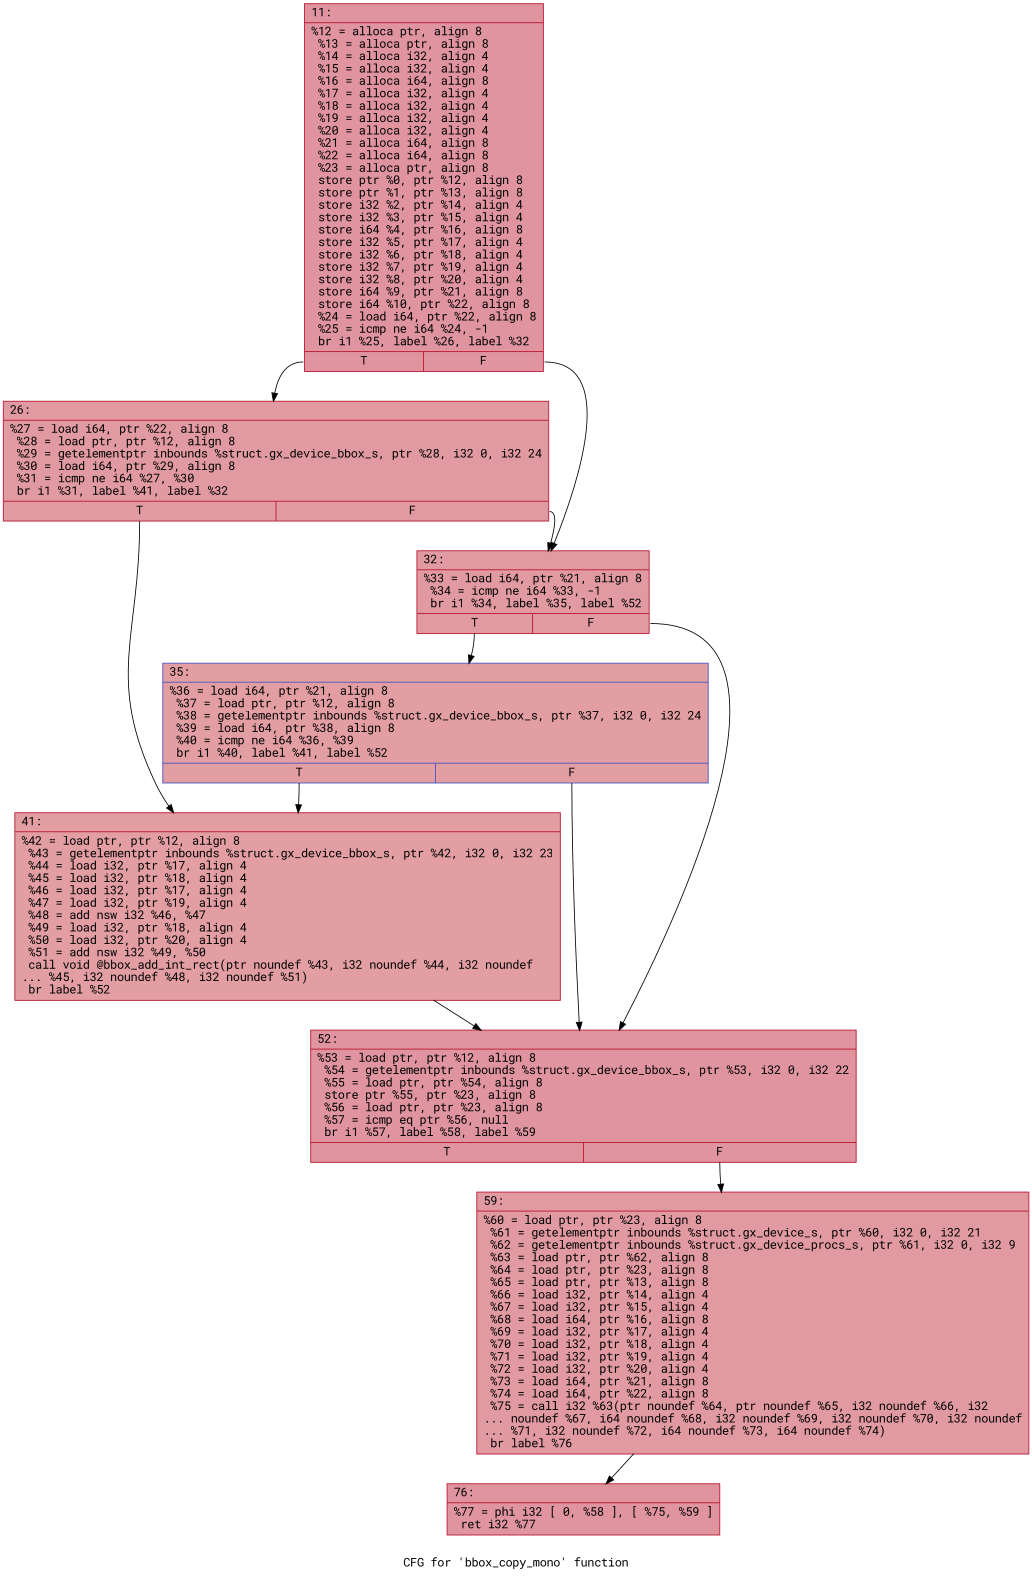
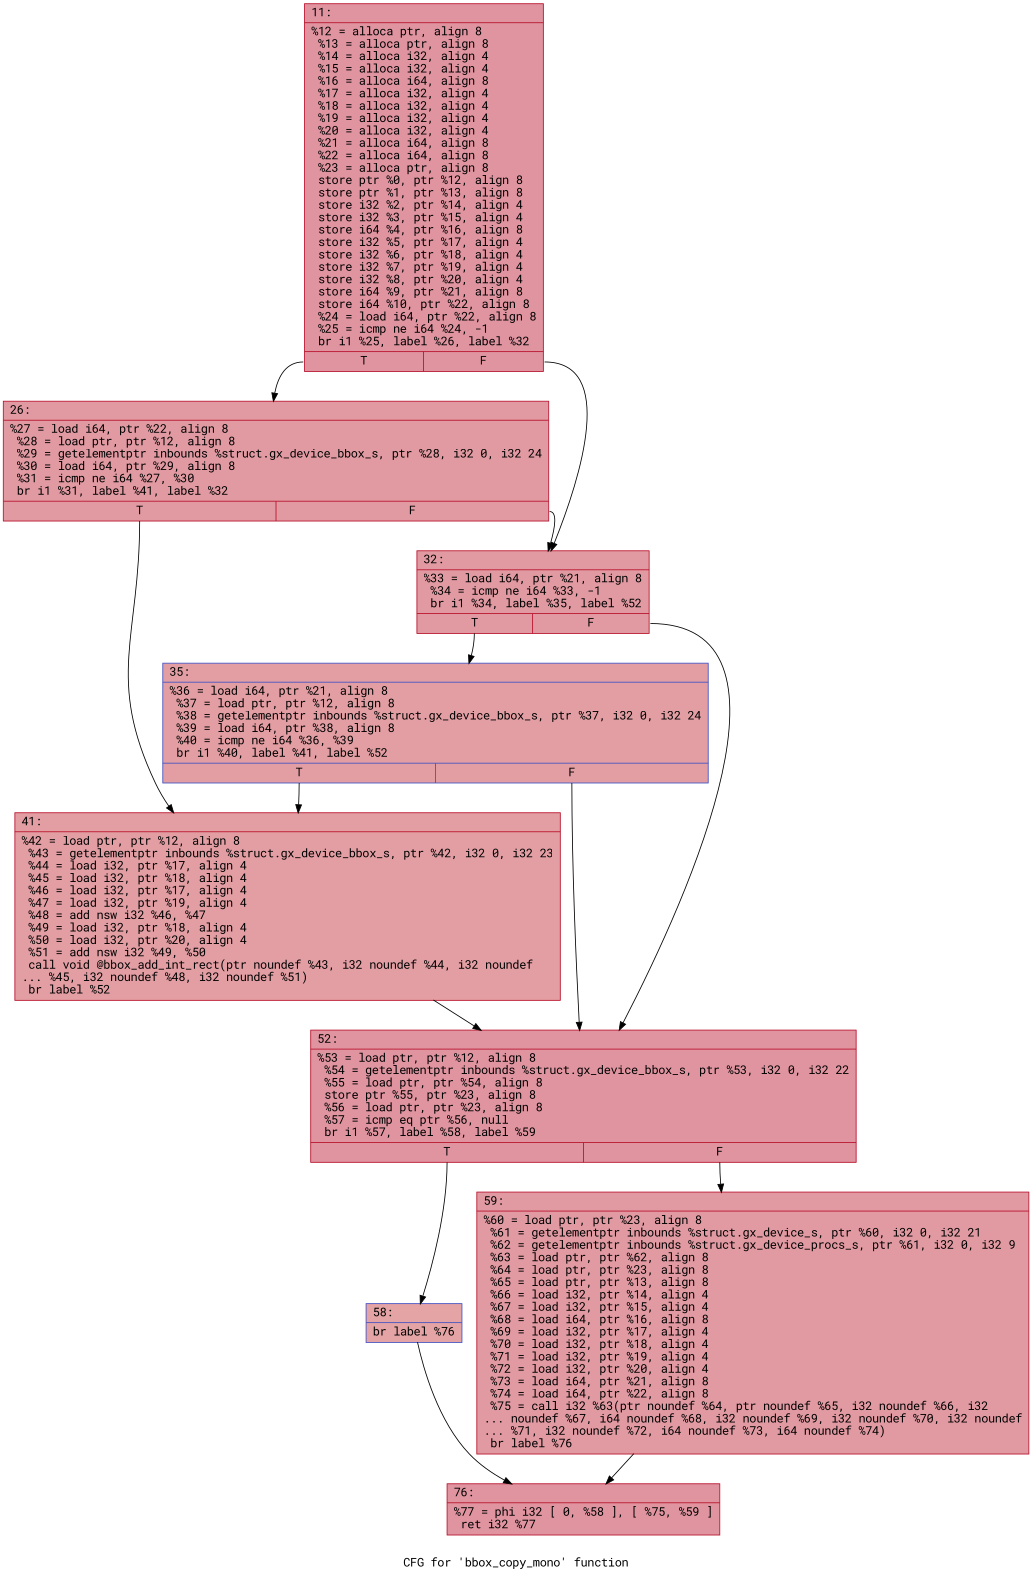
node "58:": added
